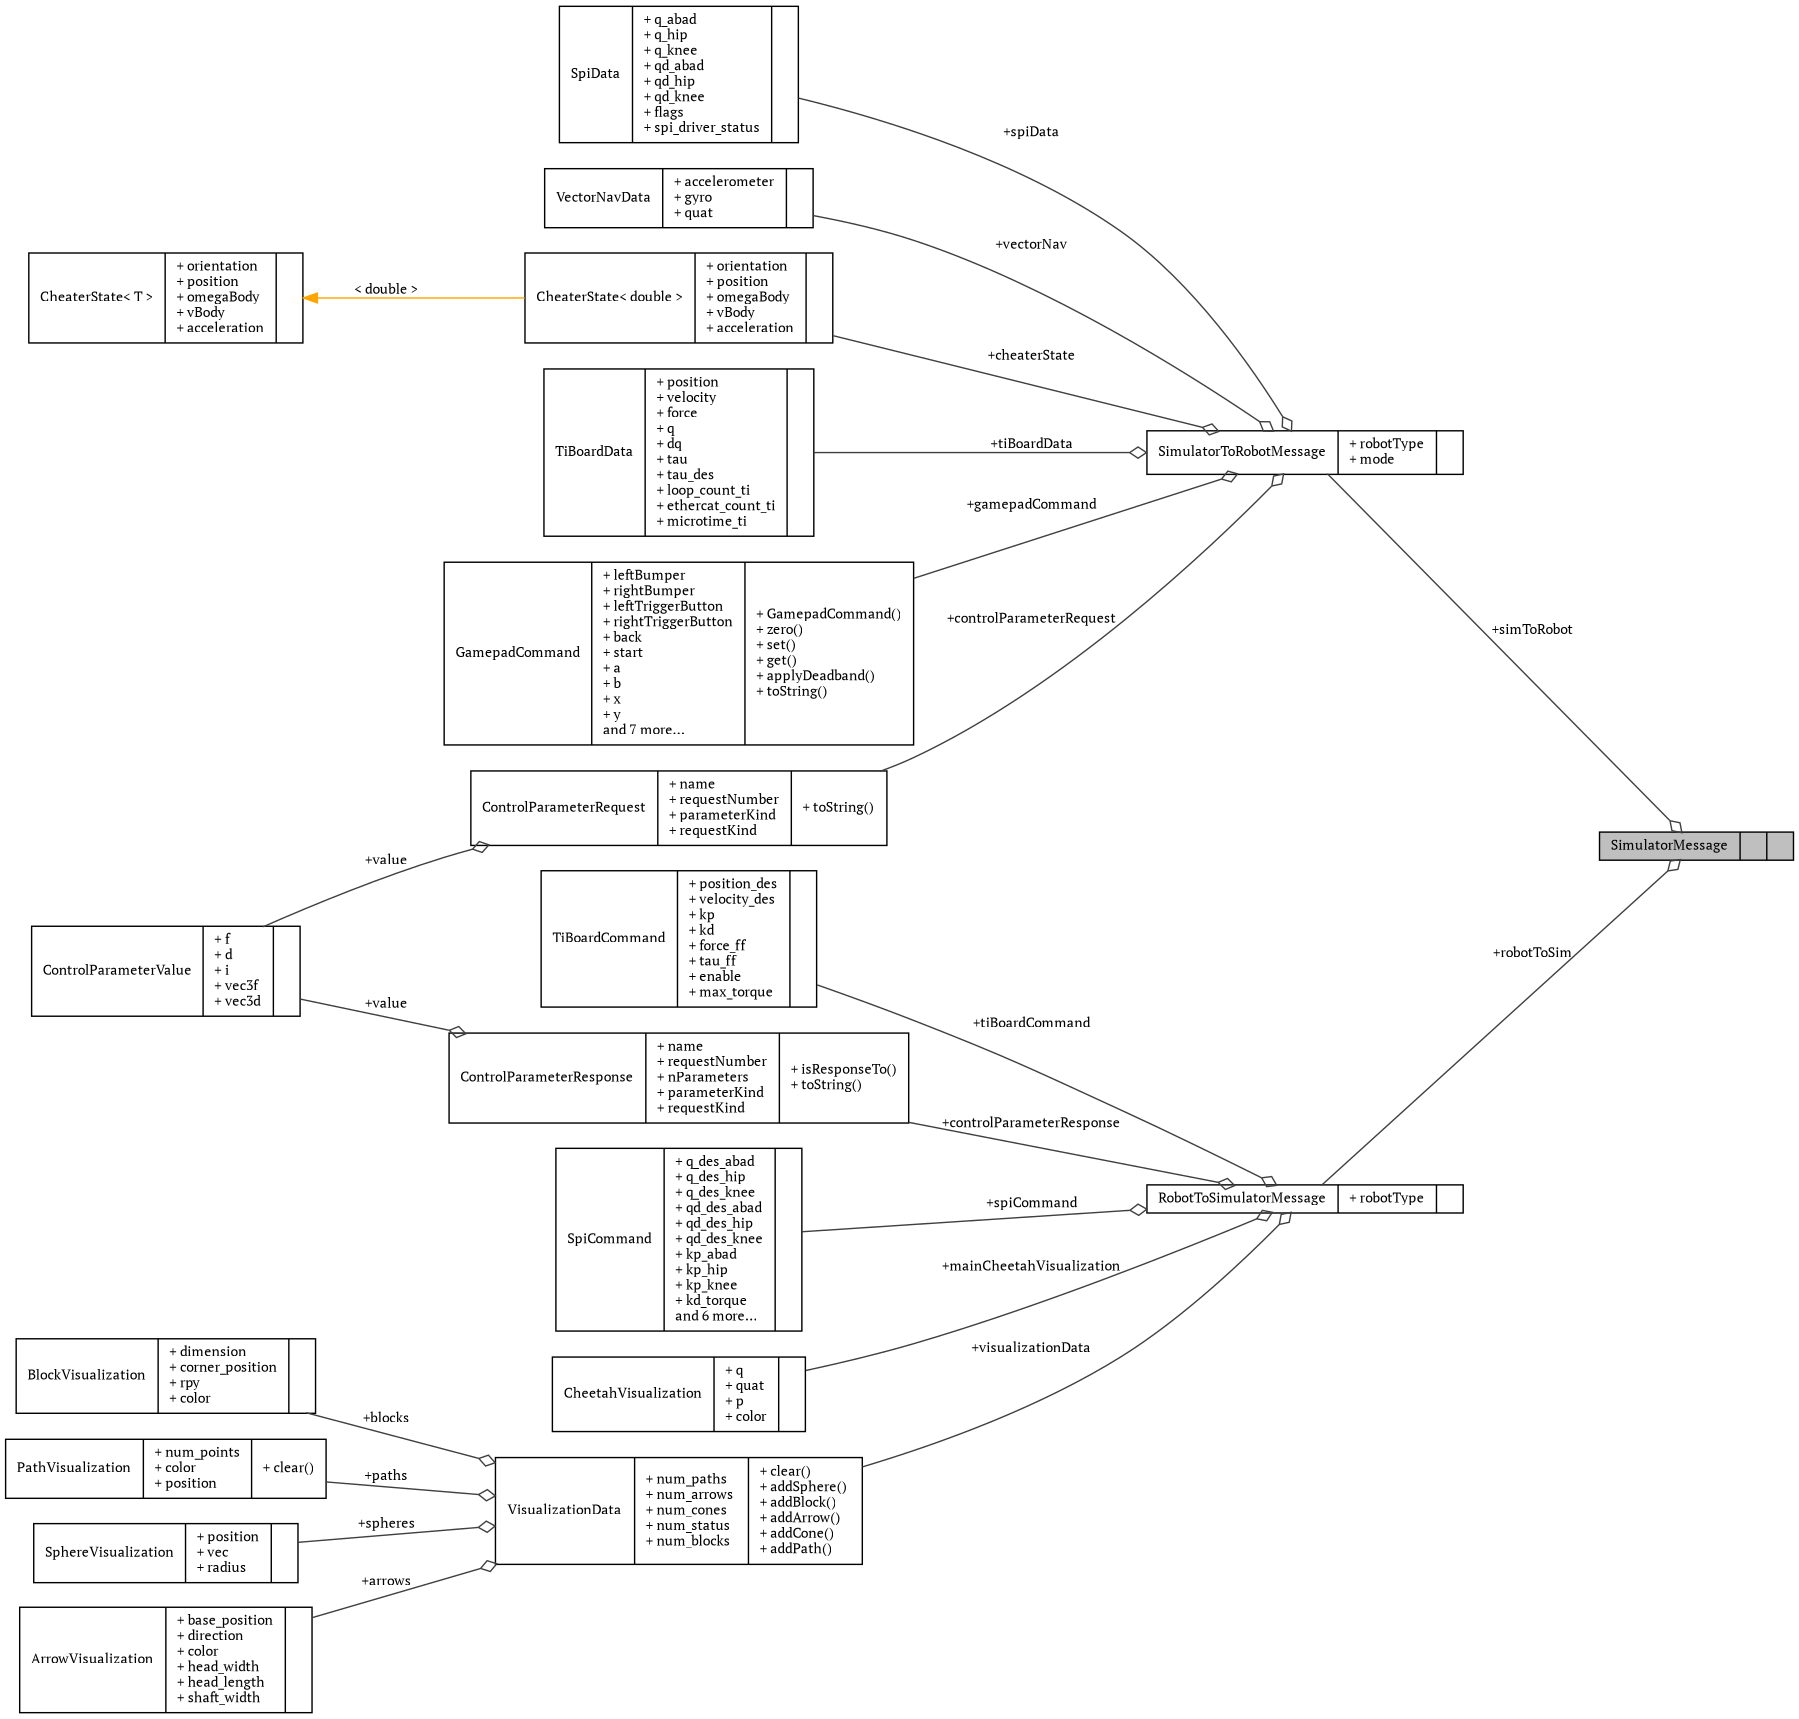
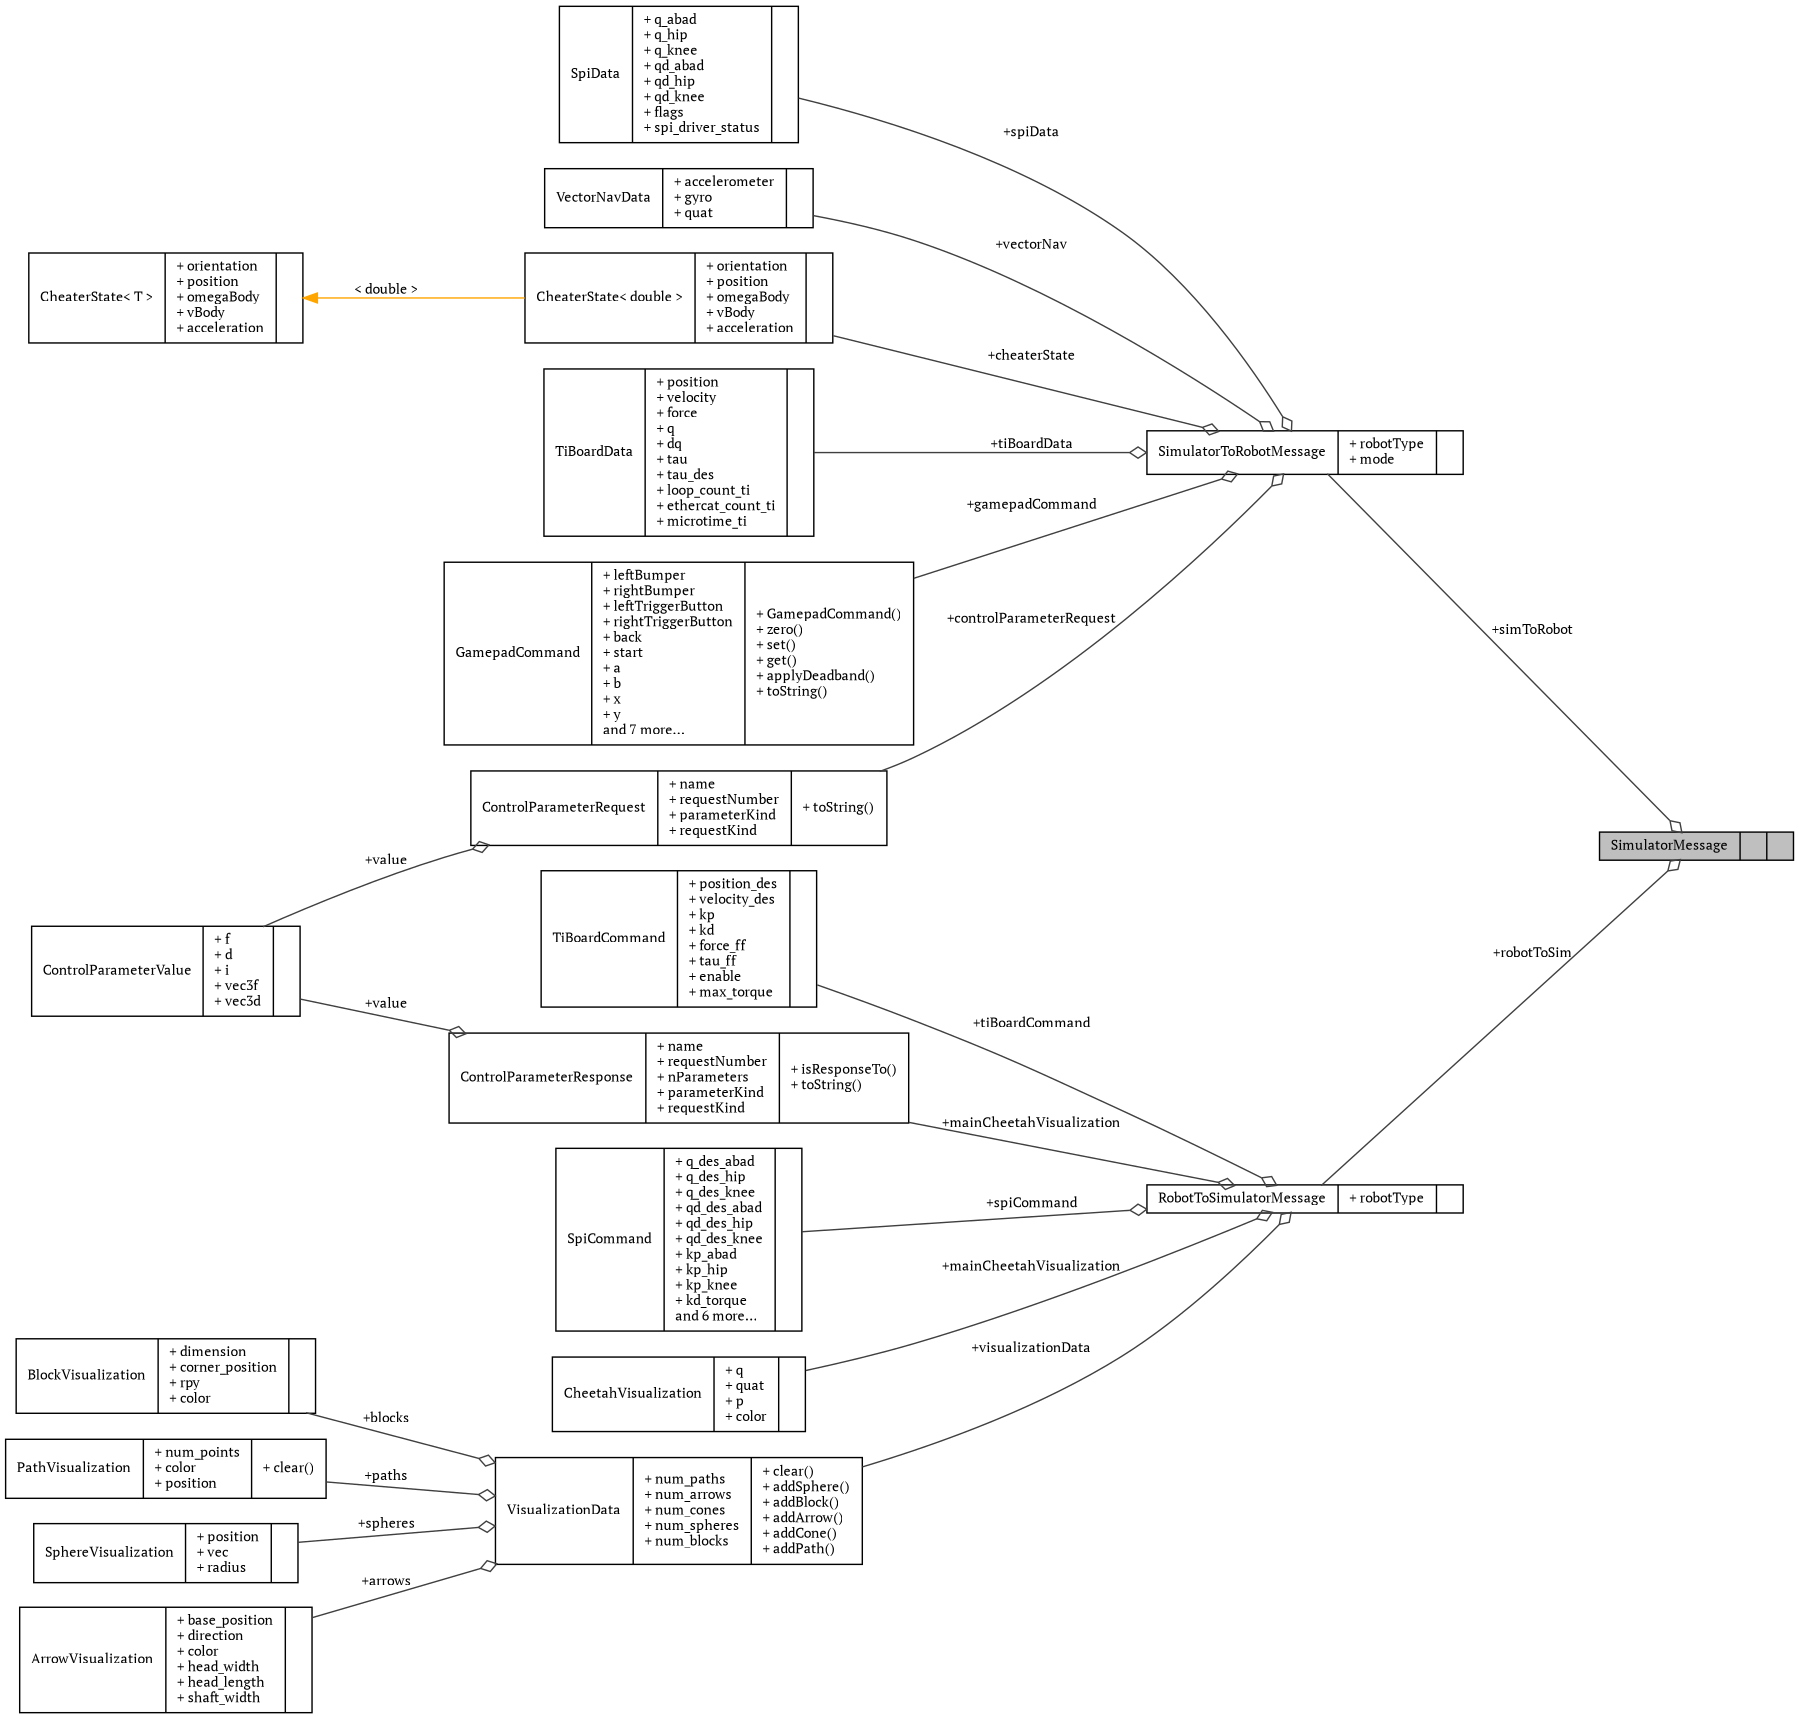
edge "ControlParameterResponse" -> "RobotToSimulatorMessage": label " +controlParameterResponse" -> " +mainCheetahVisualization"
node "VisualizationData": text "+ num_status" -> "+ num_spheres"
